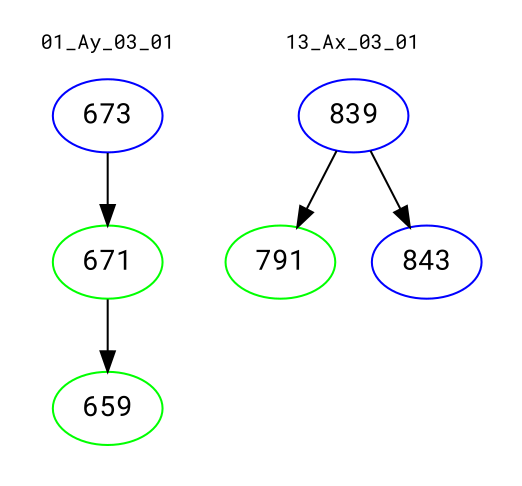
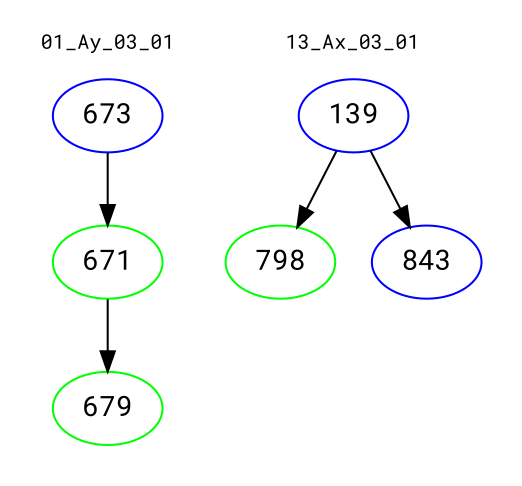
node "839": label "839" -> "139"
node "791": label "791" -> "798"
node "659": label "659" -> "679"
